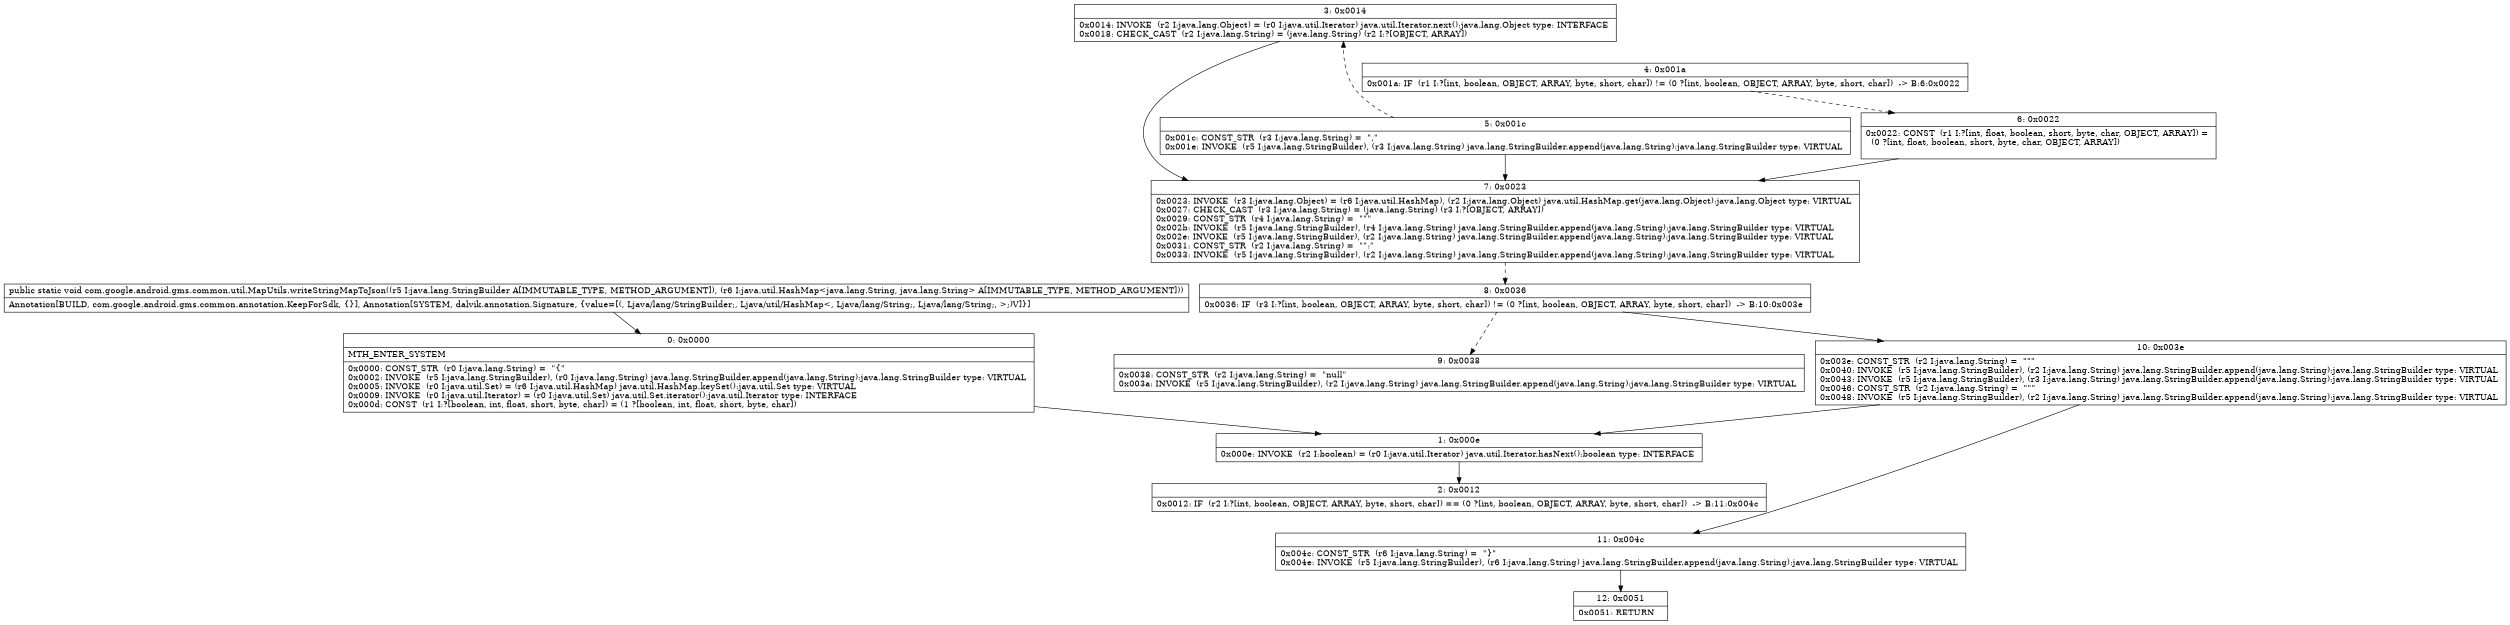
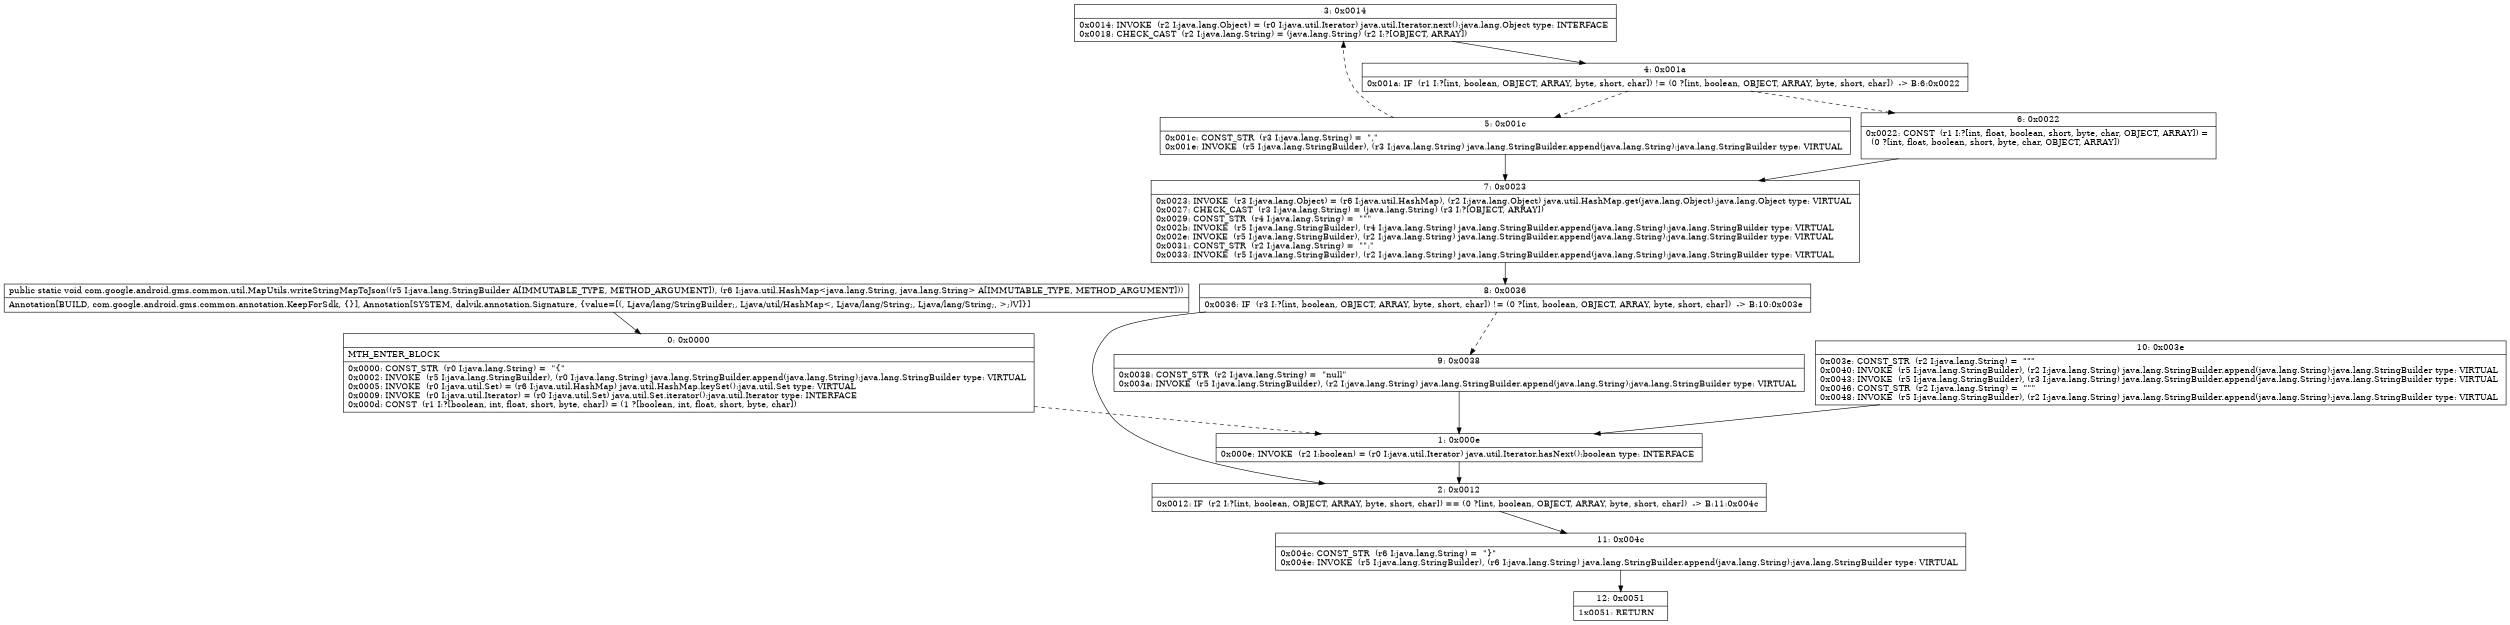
edge "3: 0x0014" -> "7: 0x0023": now "3: 0x0014" -> "4: 0x001a"
edge "4: 0x001a" -> "5: 0x001c": added
edge "7: 0x0023" -> "8: 0x0036": style dashed -> solid
edge "8: 0x0036" -> "10: 0x003e": now "8: 0x0036" -> "2: 0x0012"
node "0: 0x0000": text "MTH_ENTER_SYSTEM" -> "MTH_ENTER_BLOCK"
edge "9: 0x0038" -> "1: 0x000e": added
edge "0: 0x0000" -> "1: 0x000e": style solid -> dashed
edge "10: 0x003e" -> "11: 0x004c": now "2: 0x0012" -> "11: 0x004c"
node "12: 0x0051": text "0x0051: RETURN" -> "1x0051: RETURN"
